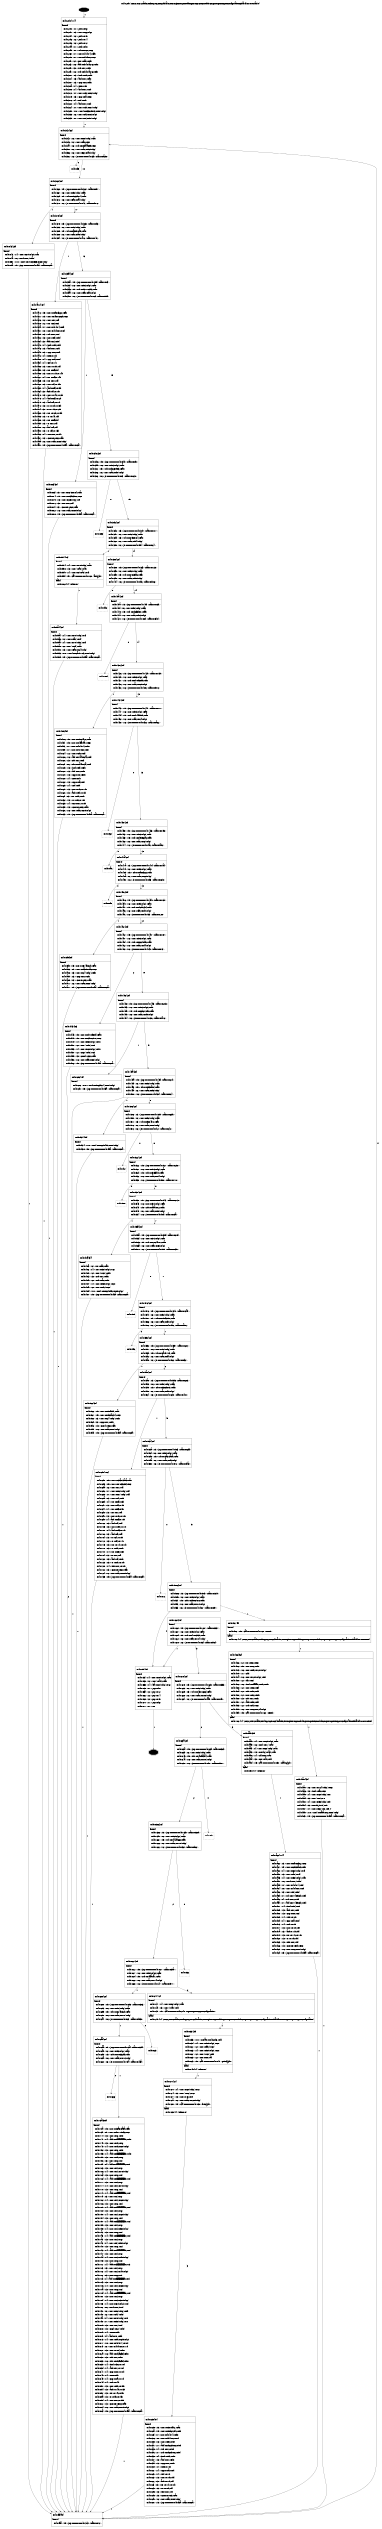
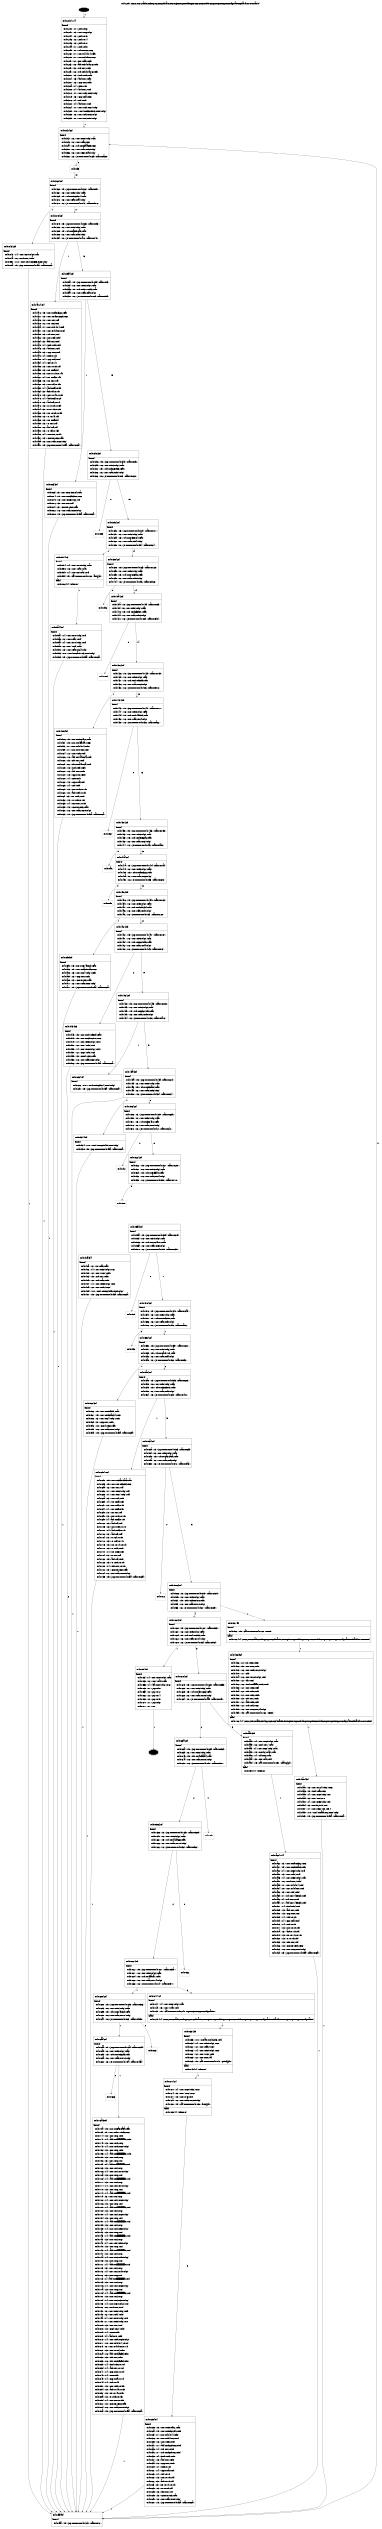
edge "0x401342 [32]" -> "0x401362 [28]": now "0x401cf5" -> "0x401362 [28]"
node "0x40153e [28]": removed
edge "0x4015e6 [28]" -> "0x401e5f [19]": now "0x4015e6 [28]" -> "0x401602 [28]"
